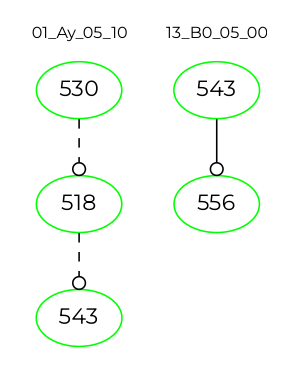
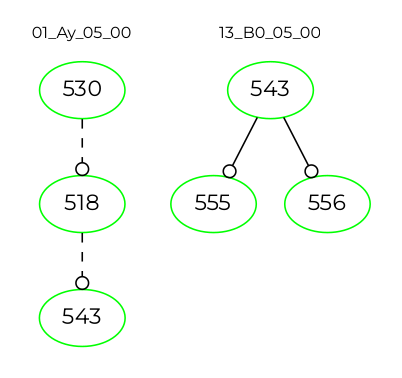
cluster "01_Ay_05_10": label "01_Ay_05_10" -> "01_Ay_05_00"
node "555": added
